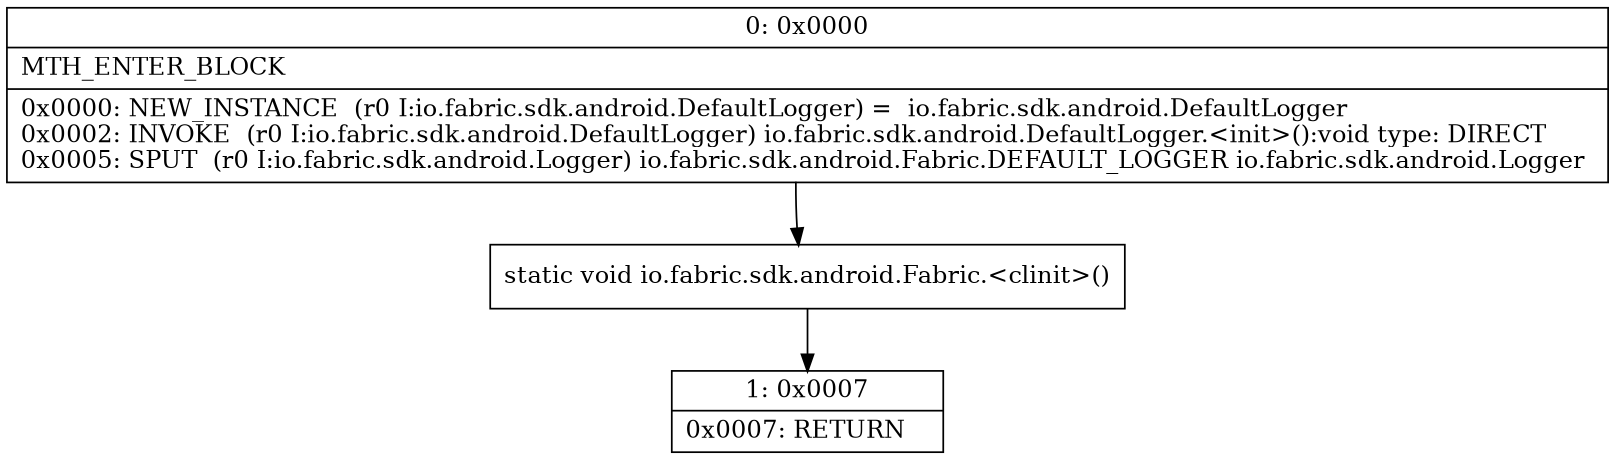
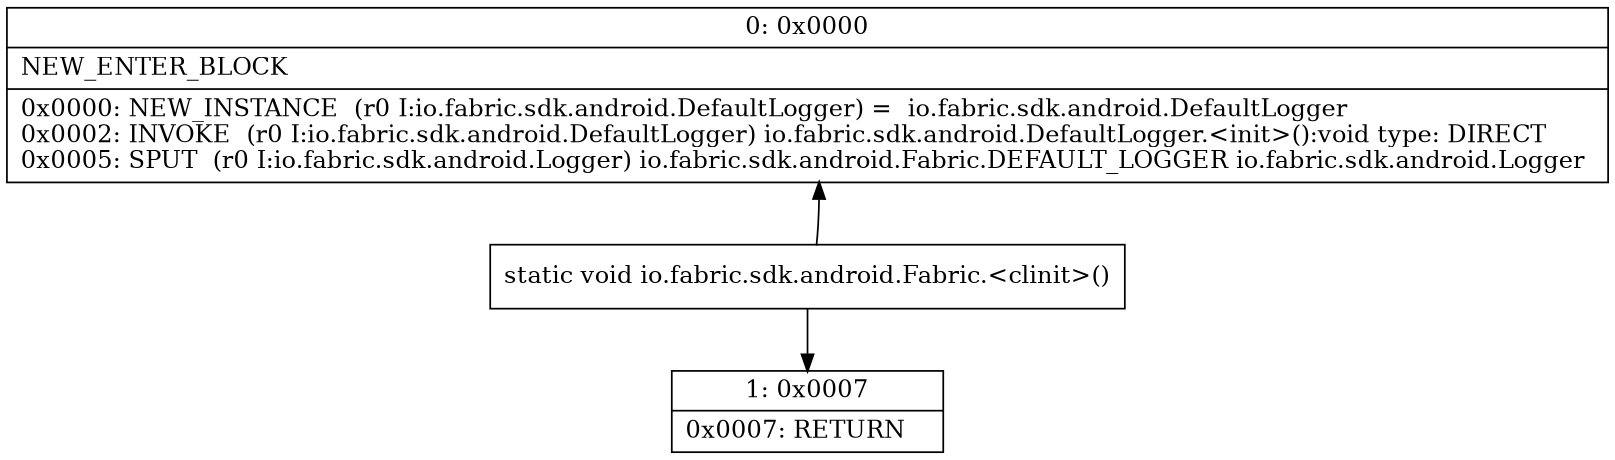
node "0: 0x0000": text "MTH_ENTER_BLOCK" -> "NEW_ENTER_BLOCK"
edge "0: 0x0000" -> "static void io.fabric.sdk.android.Fabric.<clinit>()": reversed
